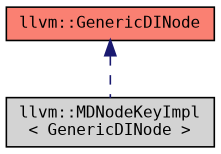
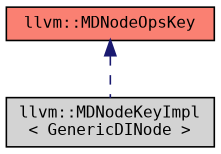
node "llvm::GenericDINode": label "llvm::GenericDINode" -> "llvm::MDNodeOpsKey"
